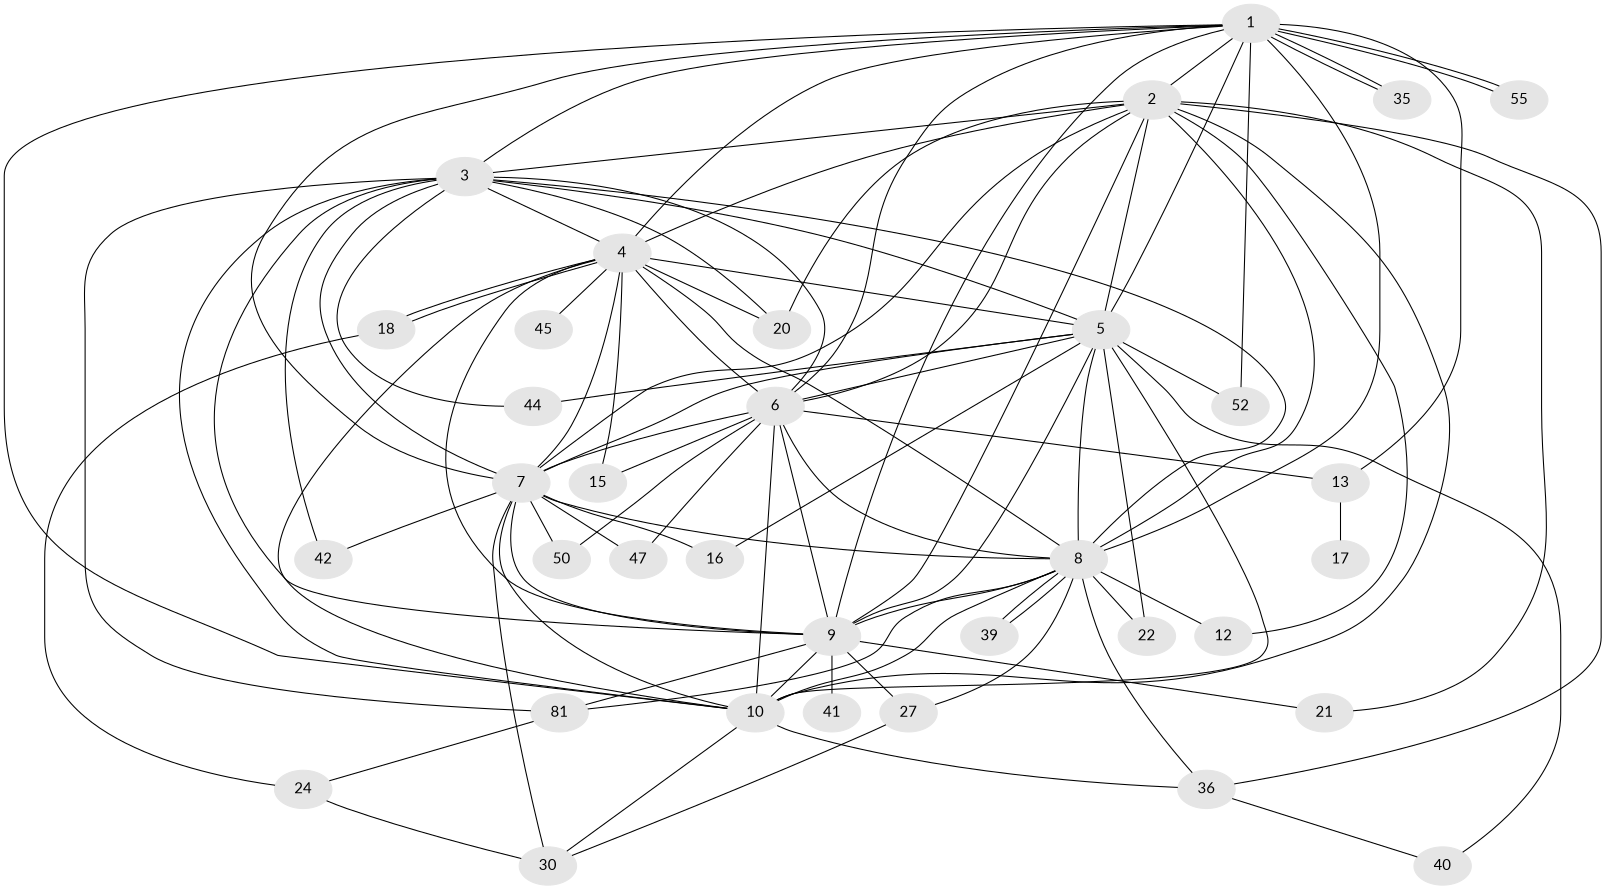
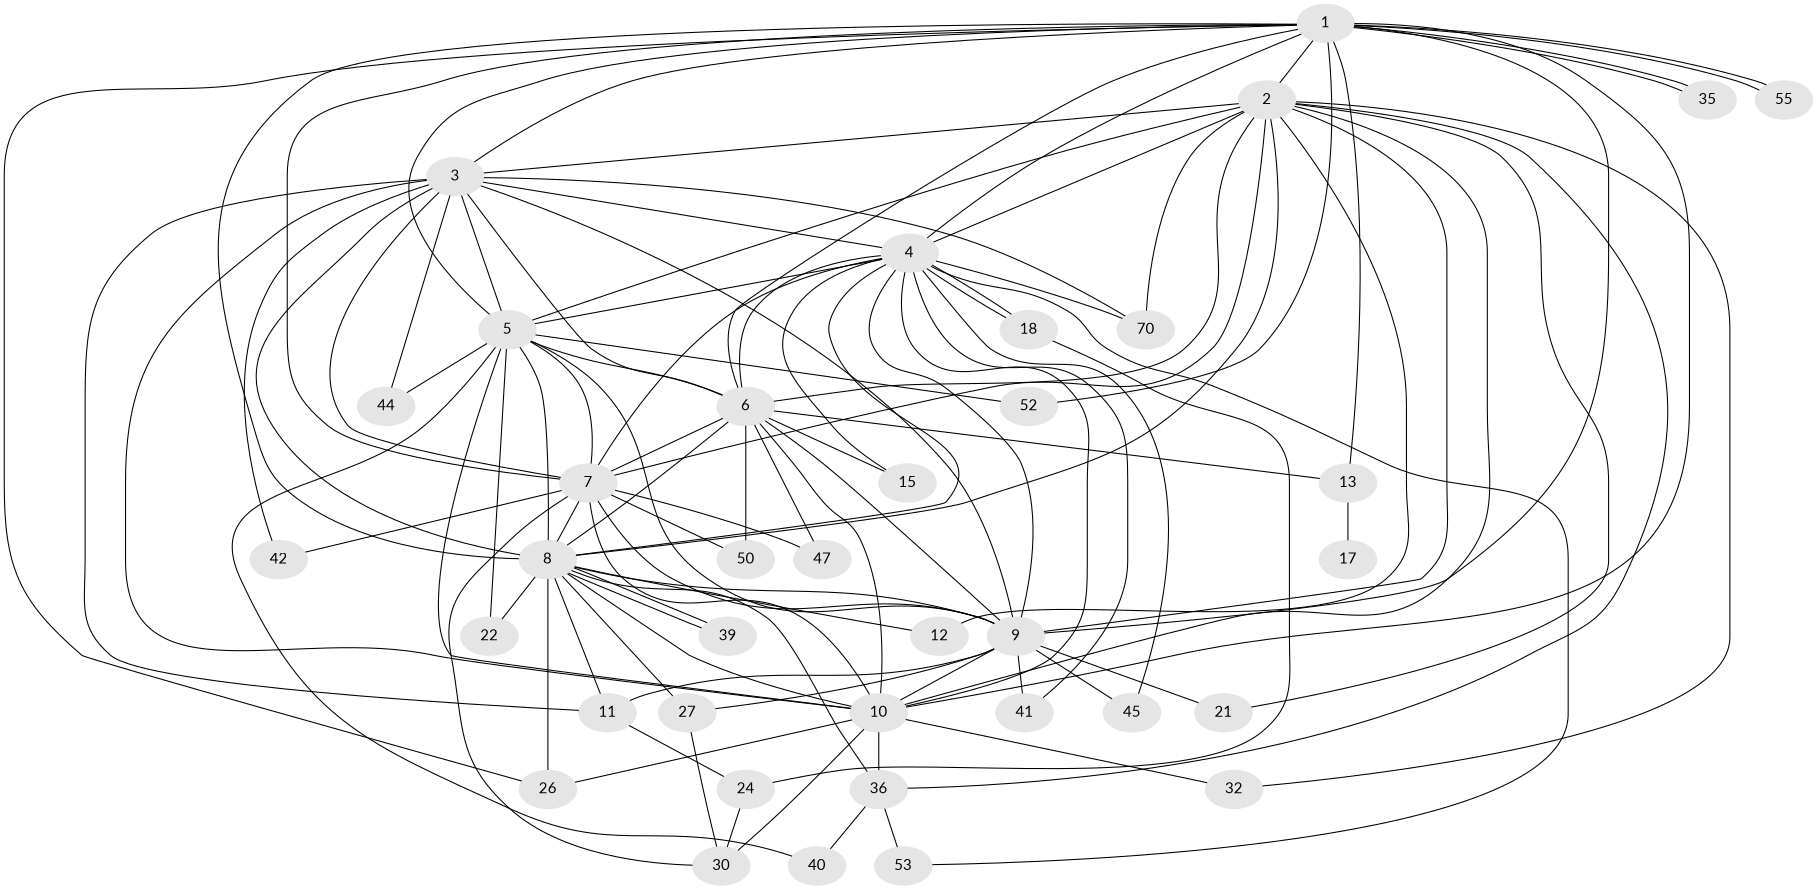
node "20": label "20" -> "70"
edge "4" -- "41": added
node "16": removed
edge "9" -- "45": added
node "81": label "81" -> "11"
node "26": added
node "32": added
node "53": added
